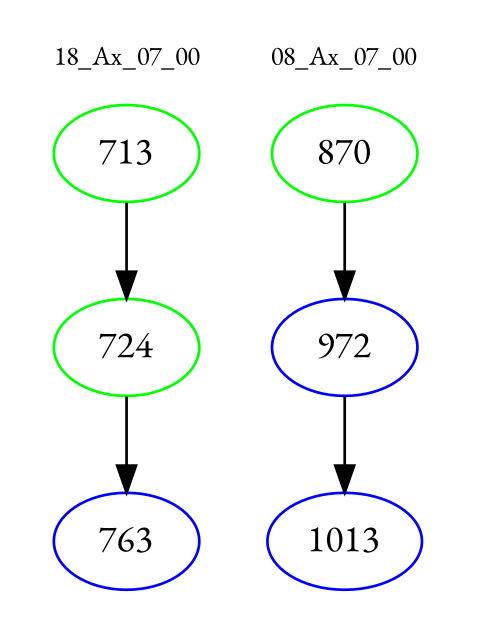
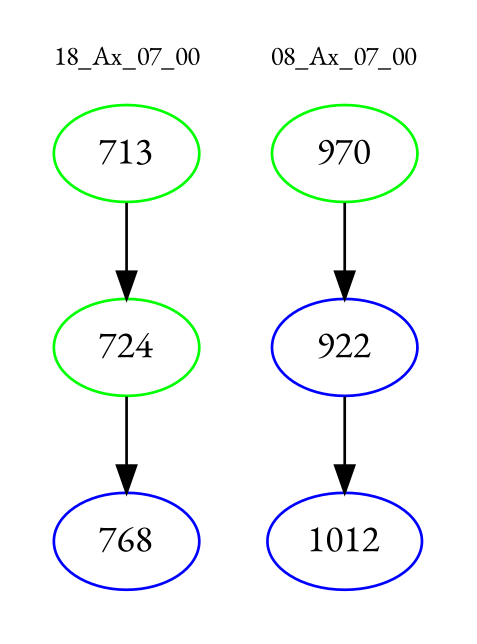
node "870": label "870" -> "970"
node "972": label "972" -> "922"
node "763": label "763" -> "768"
node "1013": label "1013" -> "1012"
